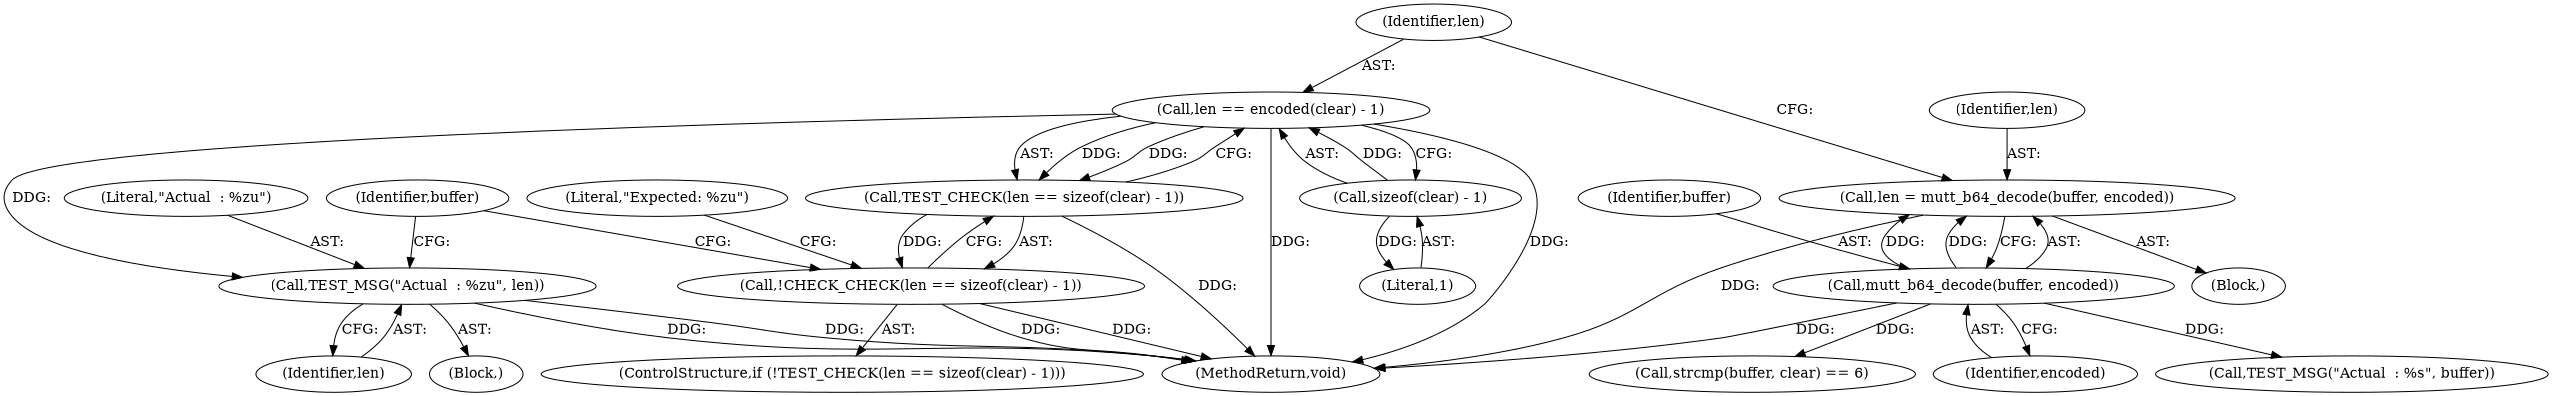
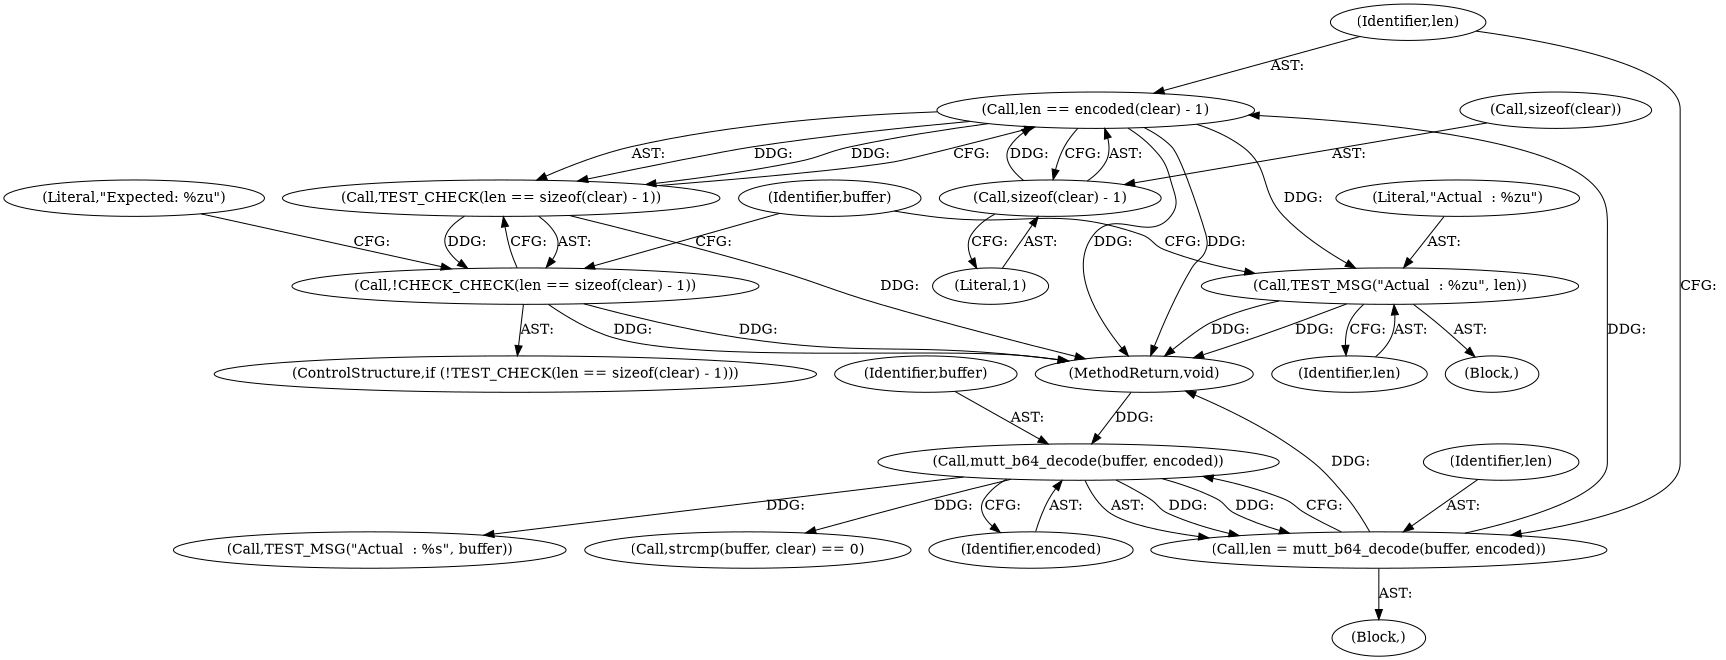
node "(Call,sizeof(clear))": added
edge "(Call,len = mutt_b64_decode(buffer, encoded))" -> "(Call,len == encoded(clear) - 1)": added, label "DDG:"
edge "(Call,sizeof(clear) - 1)" -> "(Literal,1)": label "DDG: " -> "CFG: "
edge "(Call,mutt_b64_decode(buffer, encoded))" -> "(MethodReturn,void)": reversed
node "(Call,strcmp(buffer, clear) == 6)": label "(Call,strcmp(buffer, clear) == 6)" -> "(Call,strcmp(buffer, clear) == 0)"
